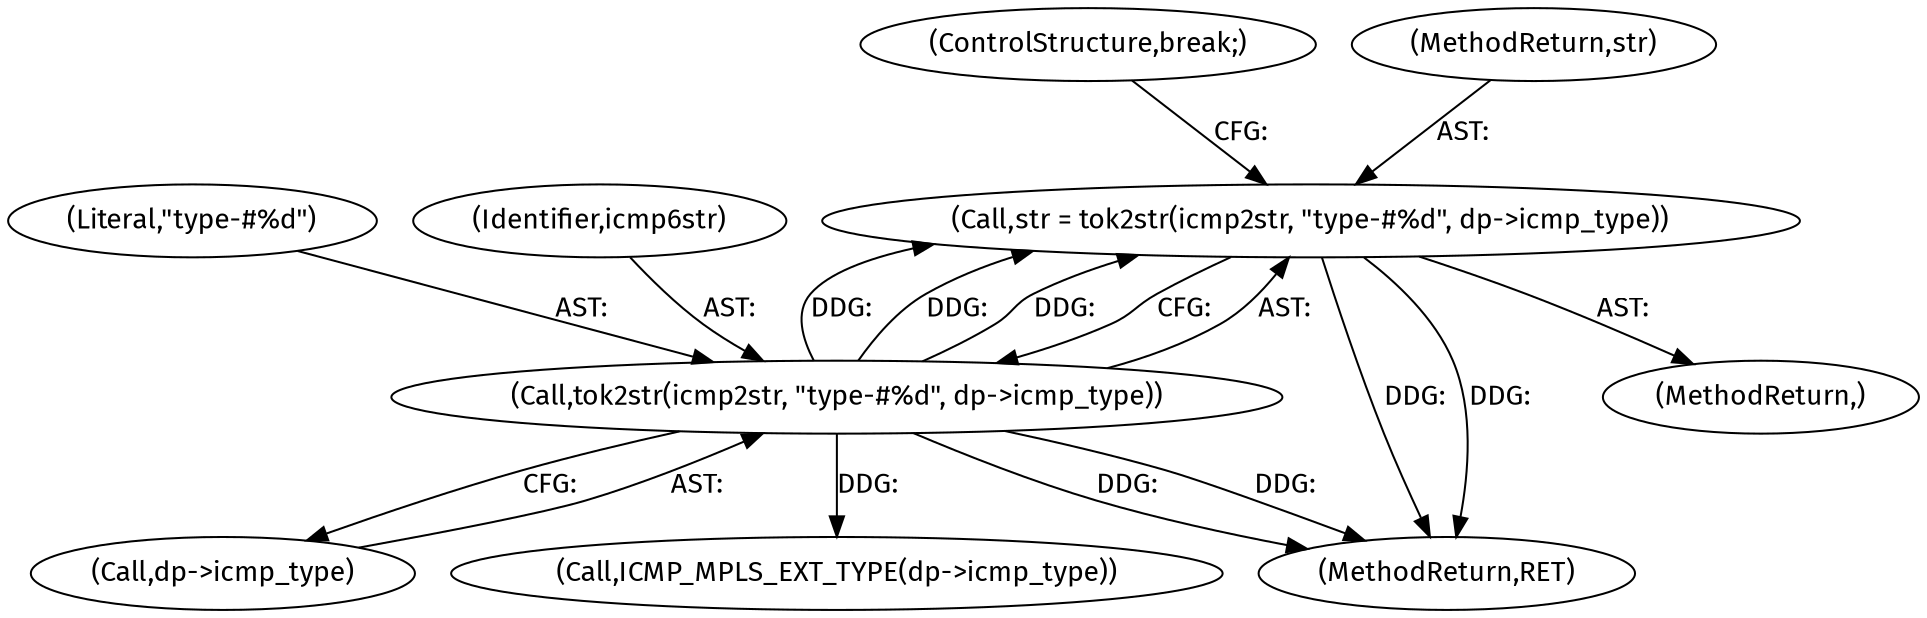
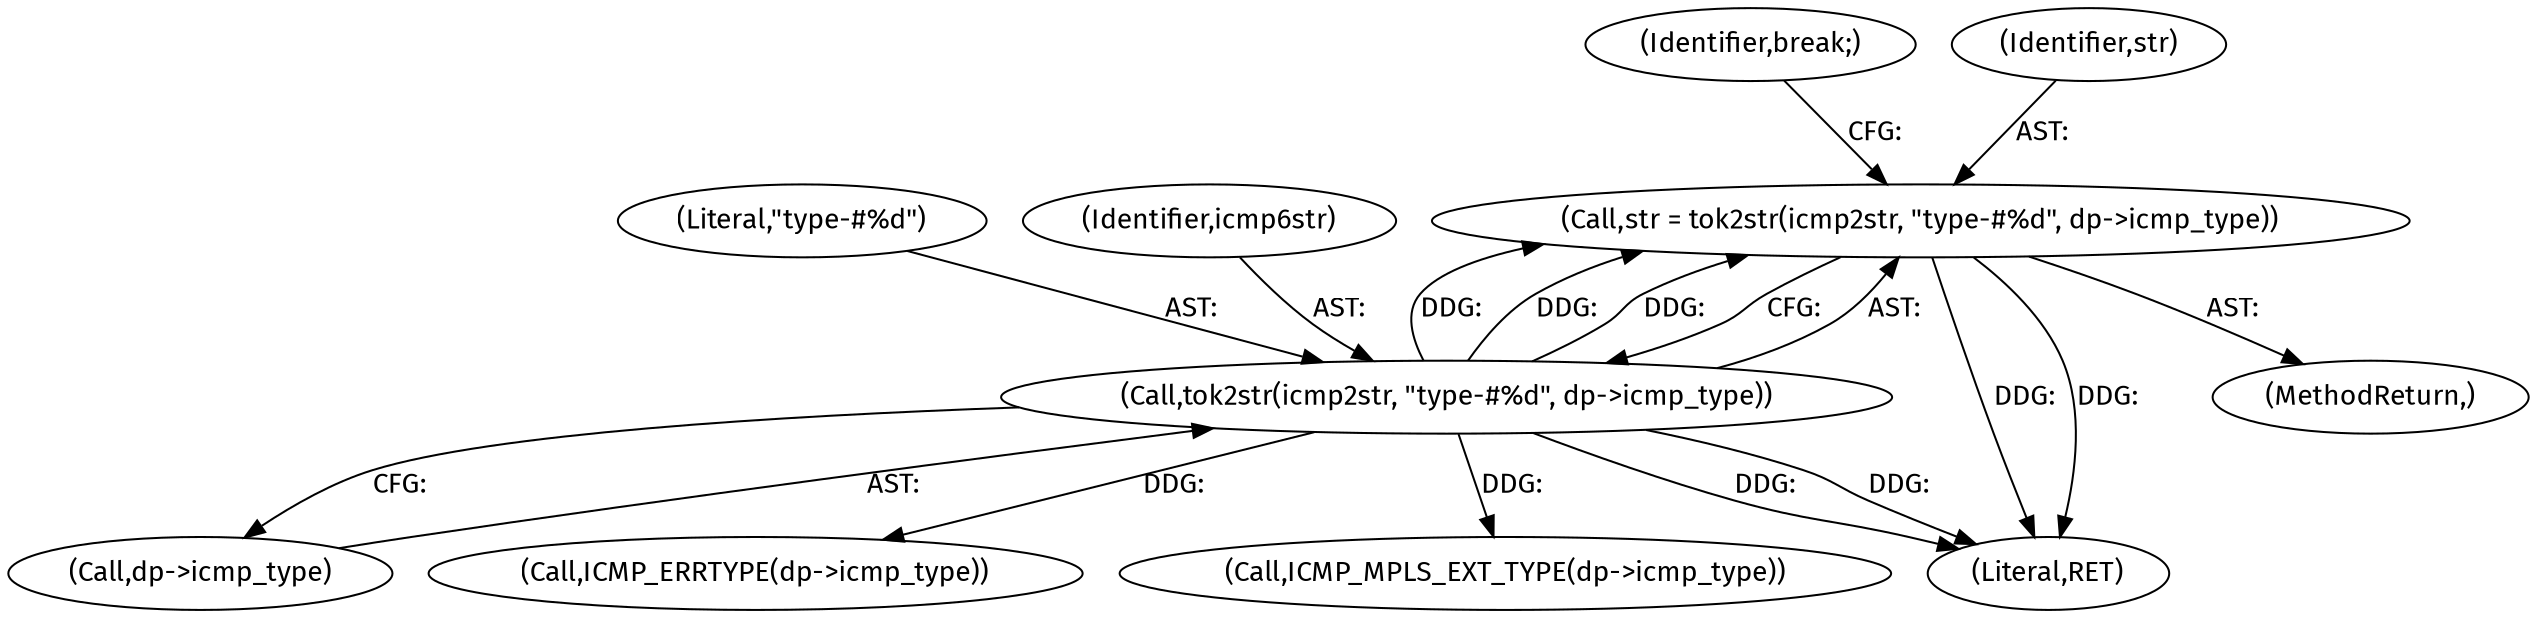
node "(ControlStructure,break;)": label "(ControlStructure,break;)" -> "(Identifier,break;)"
node "(MethodReturn,str)": label "(MethodReturn,str)" -> "(Identifier,str)"
node "(Call,ICMP_ERRTYPE(dp->icmp_type))": added
node "(MethodReturn,RET)": label "(MethodReturn,RET)" -> "(Literal,RET)"
